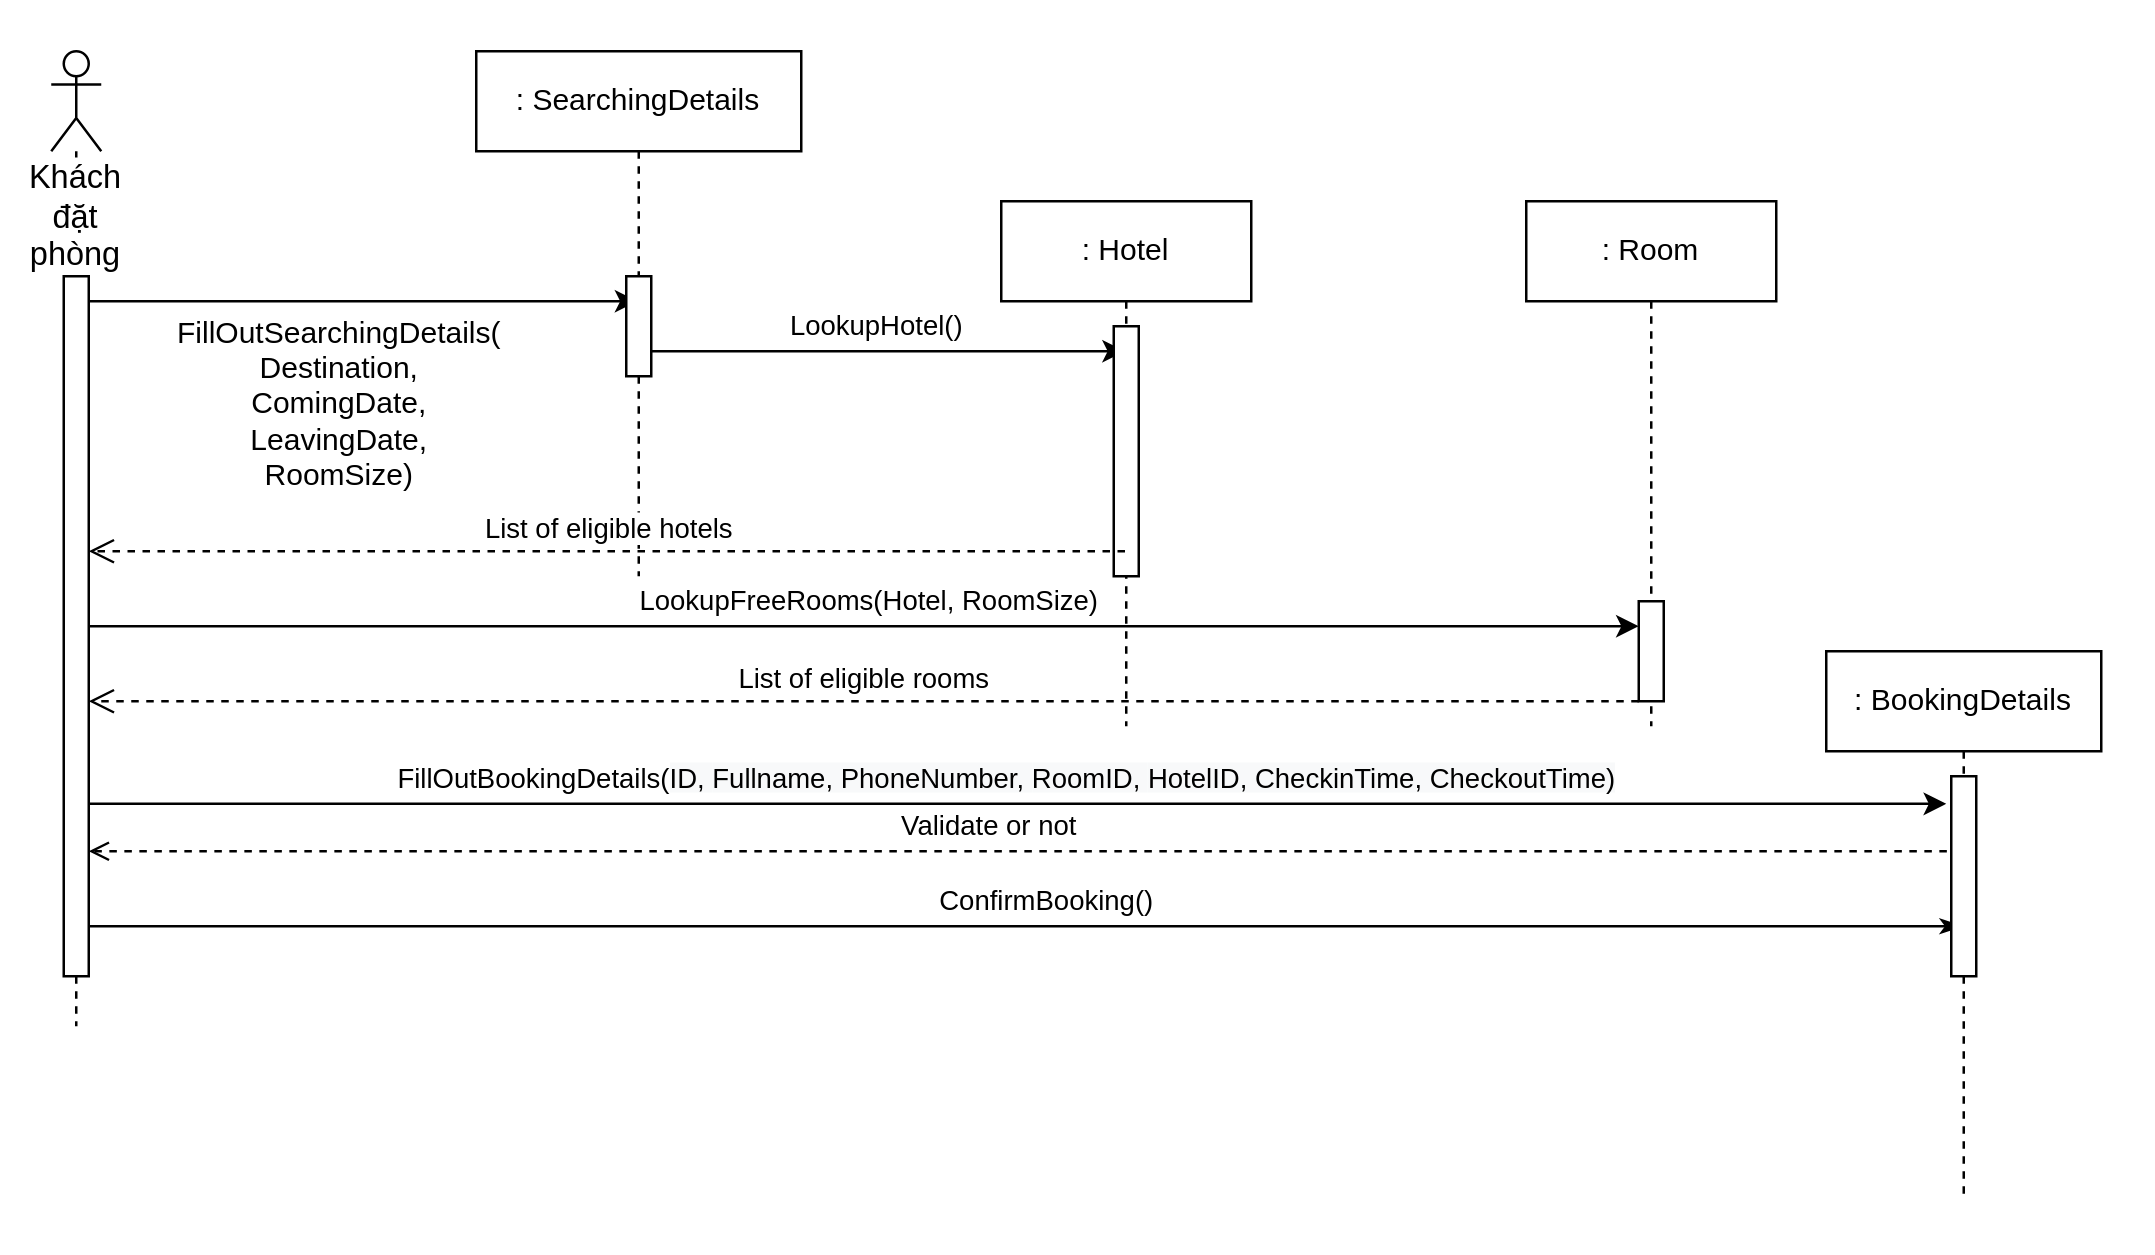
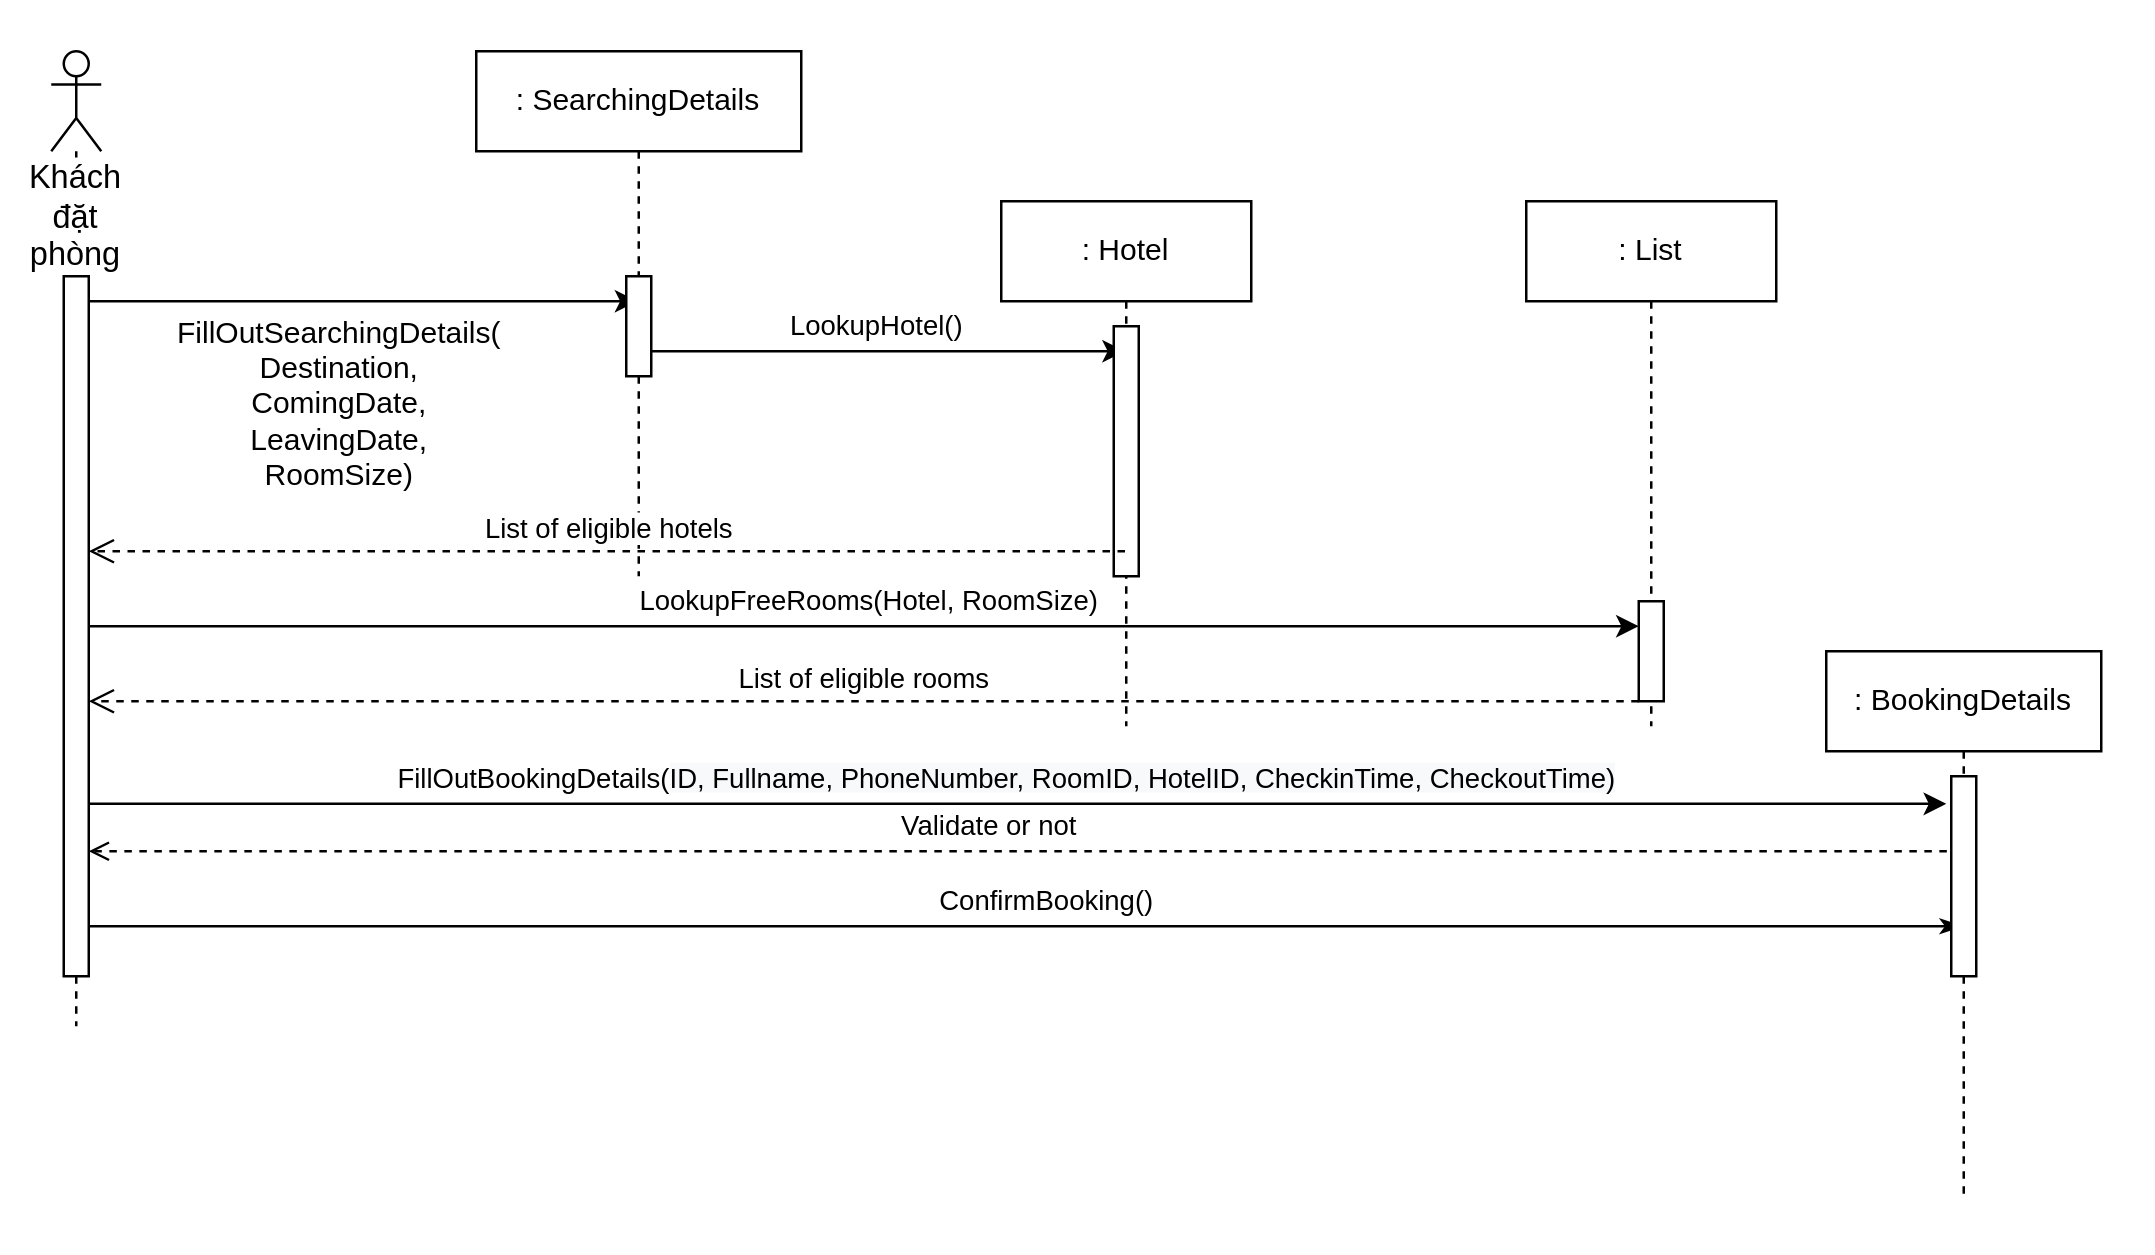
node ": Room": label ": Room" -> ": List"
